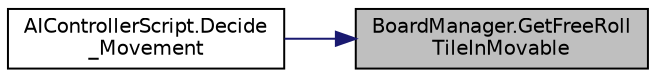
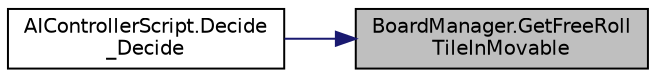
node "AIControllerScript.Decide _Movement": label "AIControllerScript.Decide _Movement" -> "AIControllerScript.Decide _Decide"
